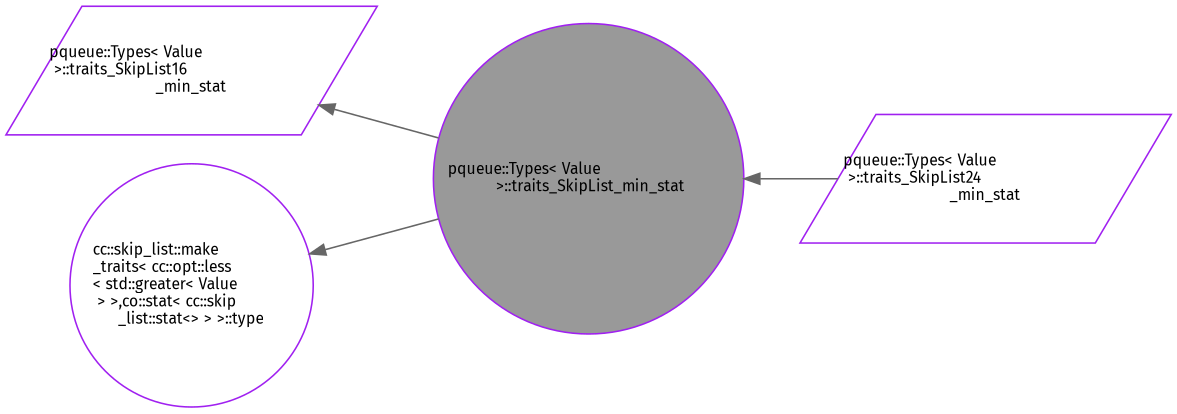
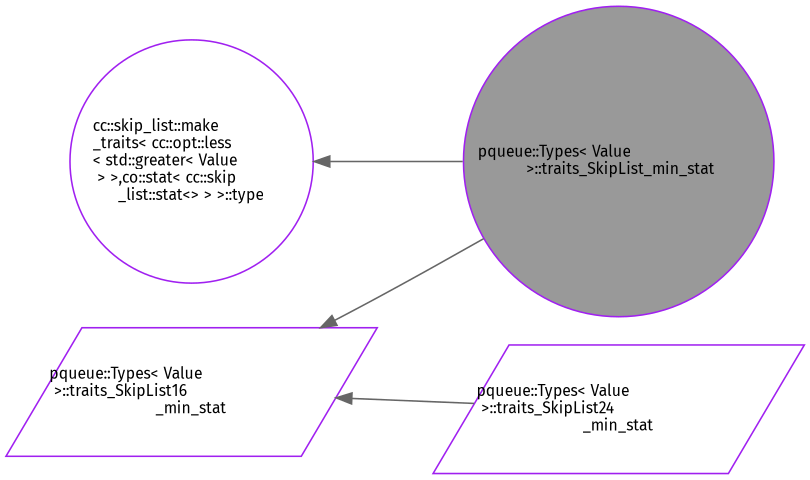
edge "pqueue::Types< Value >::traits_SkipList24 _min_stat" -> "pqueue::Types< Value >::traits_SkipList_min_stat": now "pqueue::Types< Value >::traits_SkipList24 _min_stat" -> "pqueue::Types< Value >::traits_SkipList16 _min_stat"
